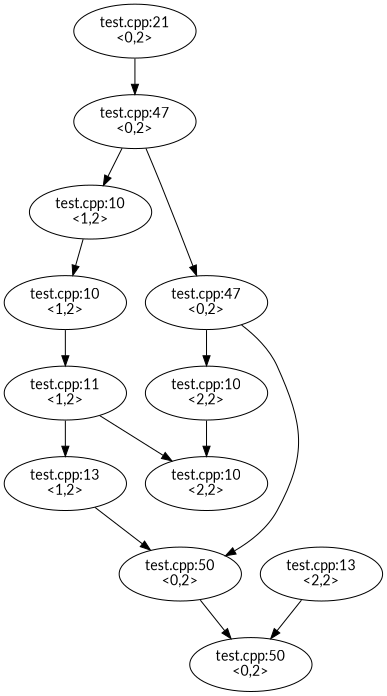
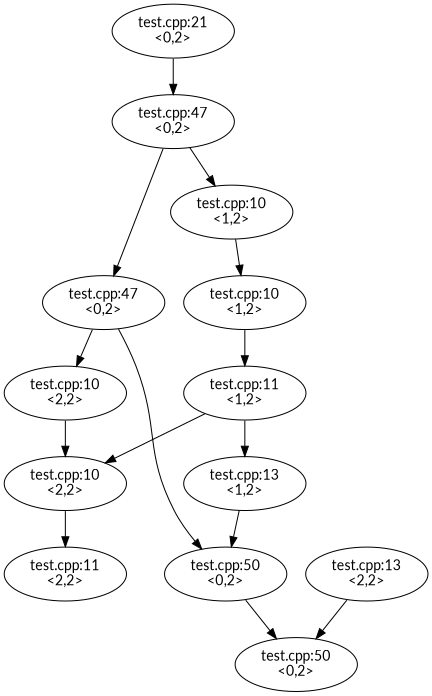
node "test.cpp:11 <2,2>": added
